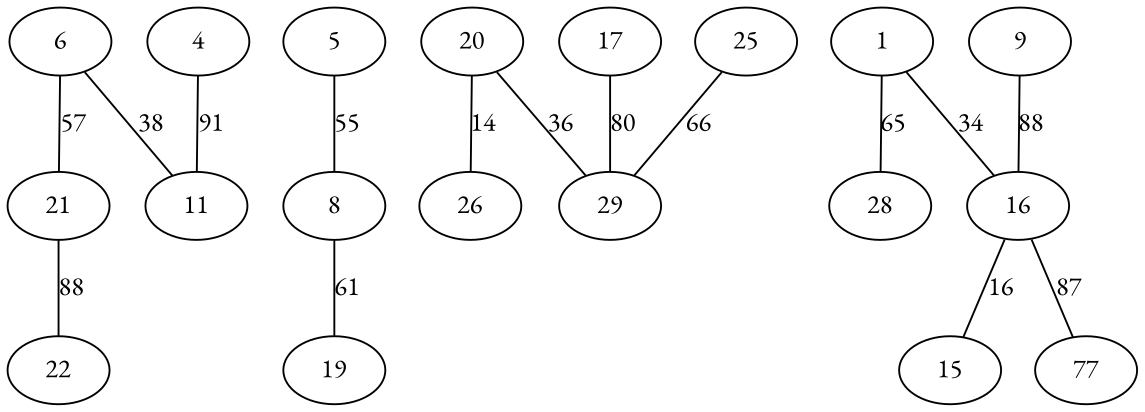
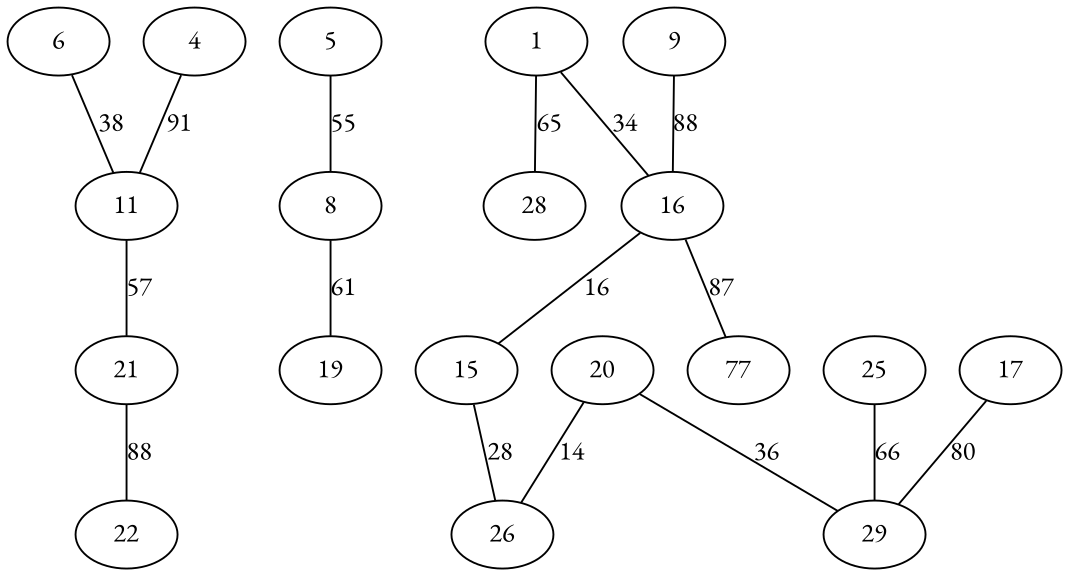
edge "6" -- "21": now "11" -- "21"
edge "15" -- "26": added, label "28"
